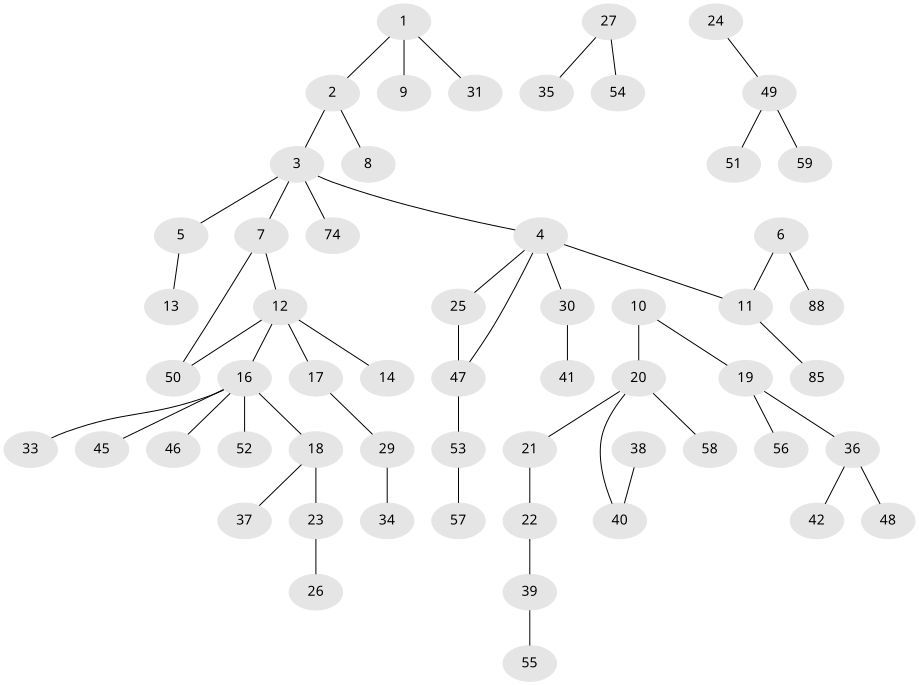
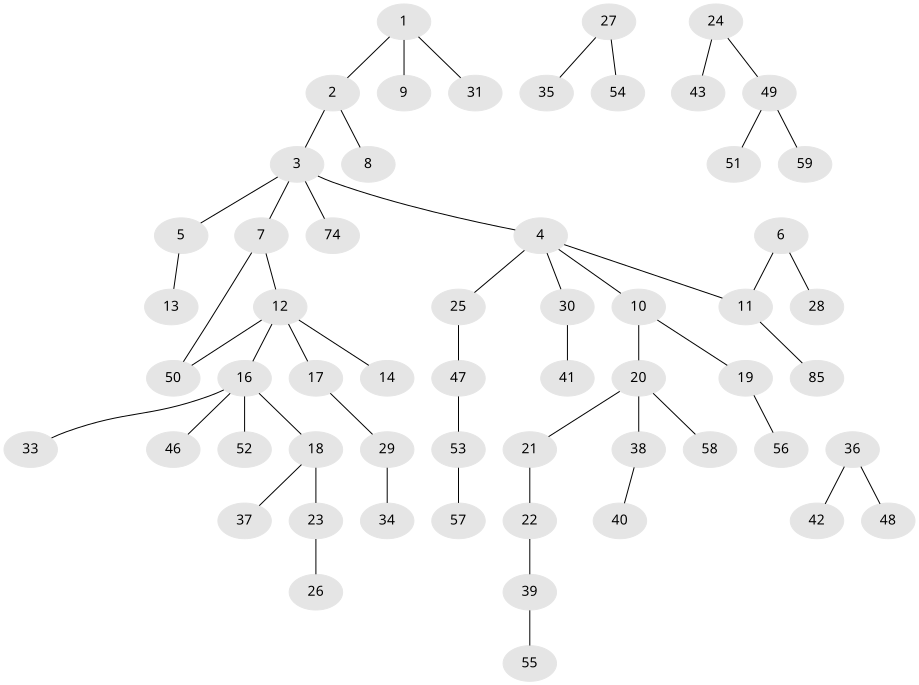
node "43": added
node "88": label "88" -> "28"
edge "4" -- "47": now "4" -- "10"
edge "19" -- "36": removed
edge "20" -- "40": now "20" -- "38"
node "45": removed
